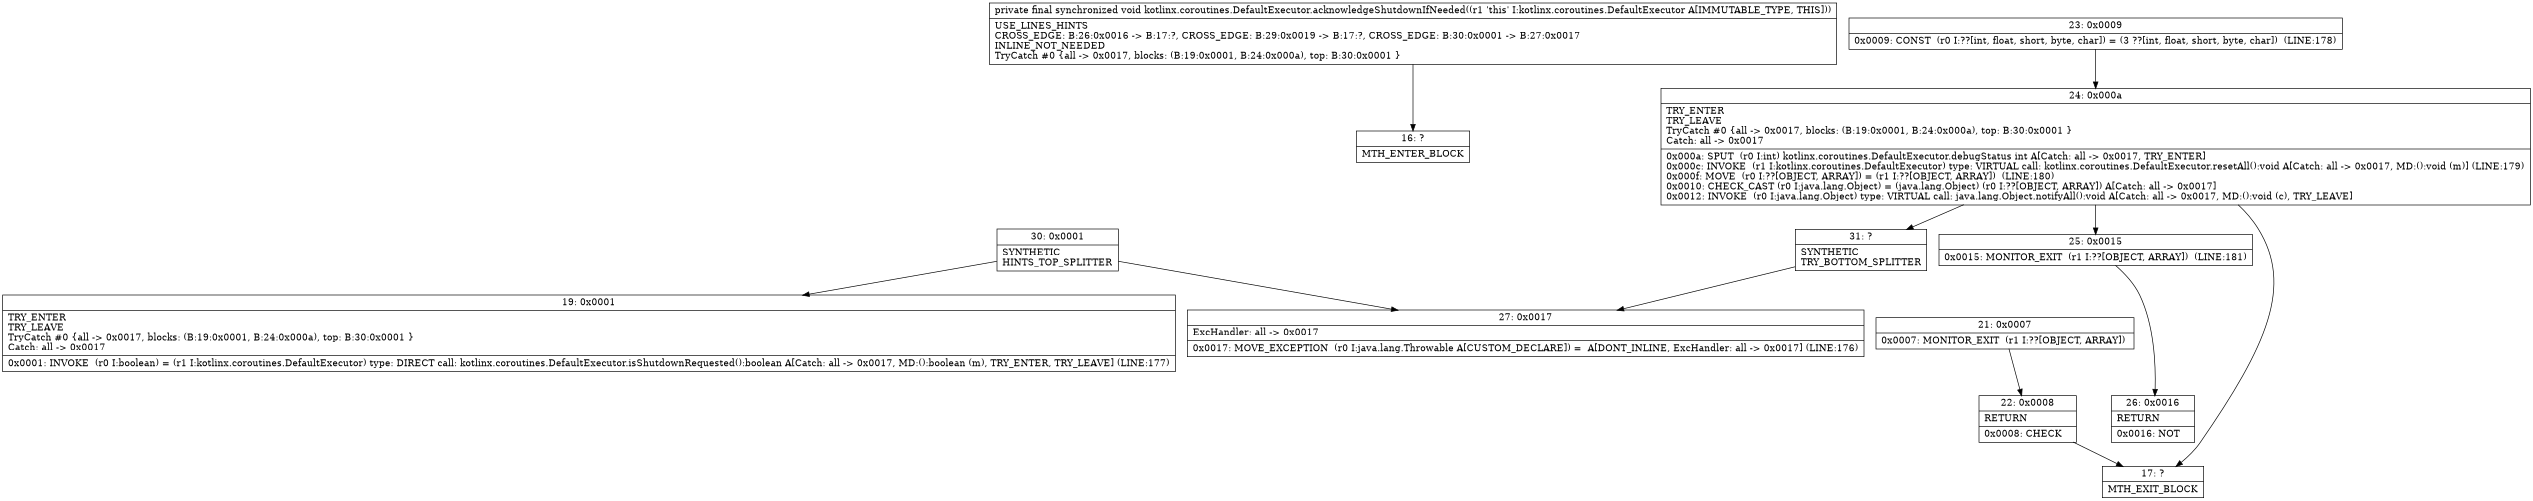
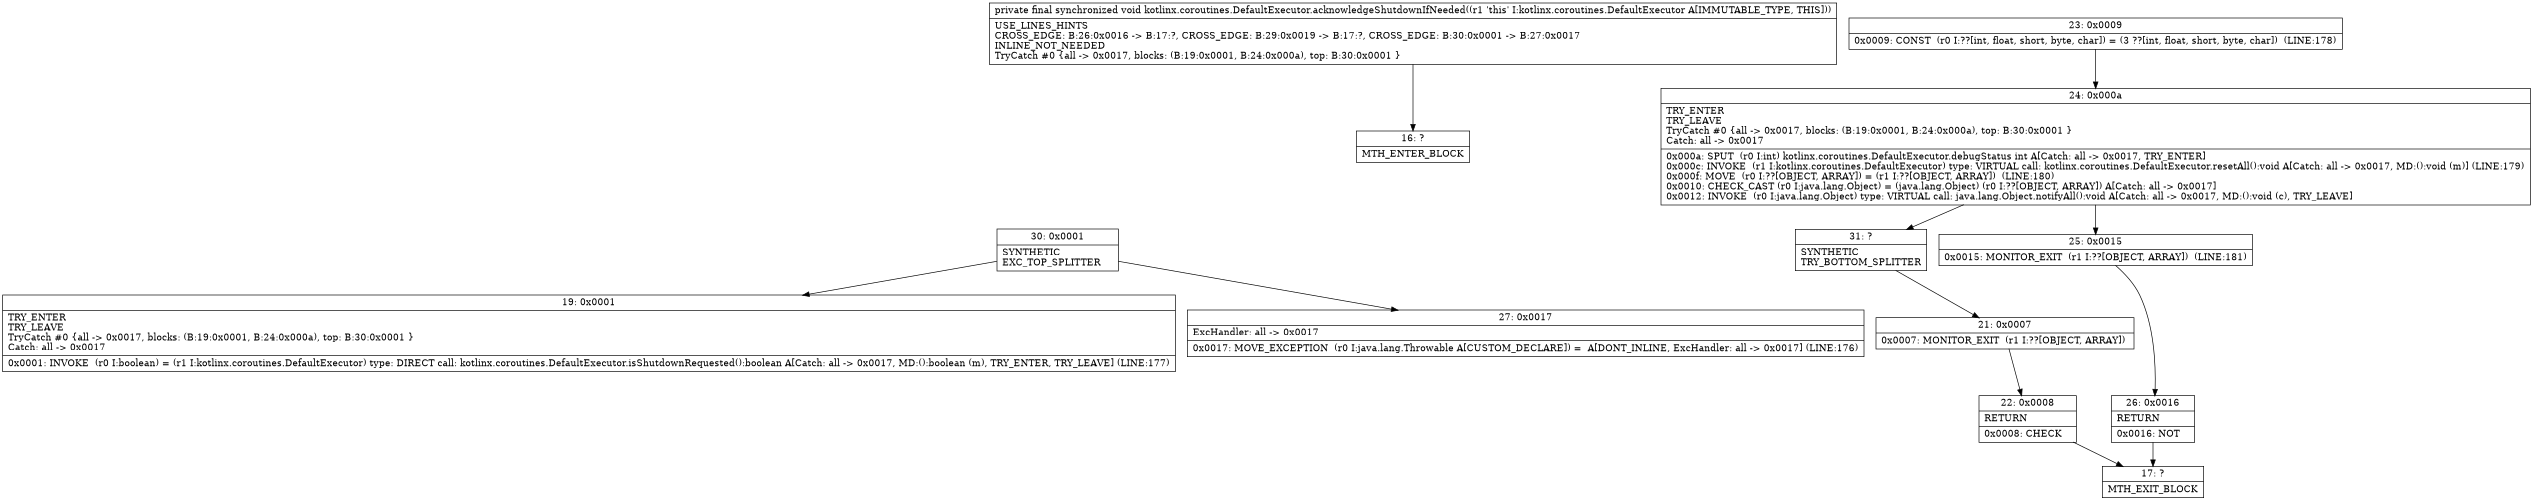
node "30: 0x0001": text "HINTS_TOP_SPLITTER" -> "EXC_TOP_SPLITTER"
edge "31: ?" -> "27: 0x0017": now "31: ?" -> "21: 0x0007"
edge "24: 0x000a" -> "17: ?": now "26: 0x0016" -> "17: ?"
